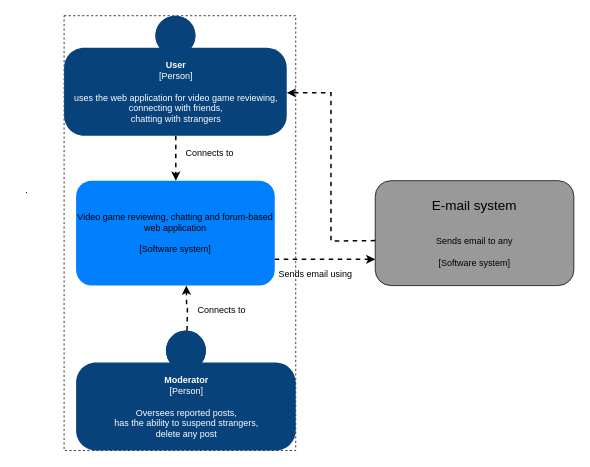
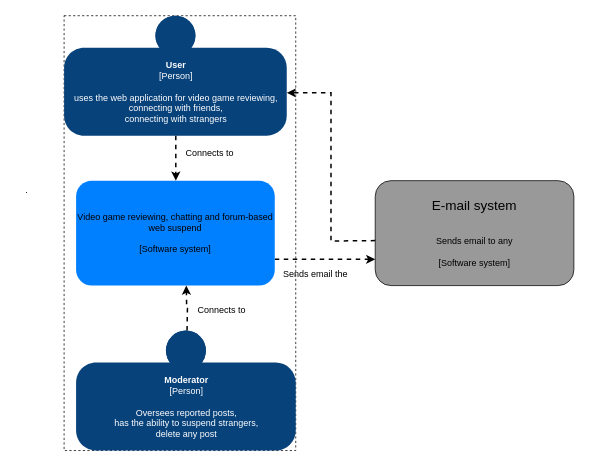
node "User [Person] uses the web application for video game reviewing, connecting with friends, chatting with strangers": label "User [Person] uses the web application for video game reviewing, connecting with friends, chatting with strangers" -> "User [Person] uses the web application for video game reviewing, connecting with friends, connecting with strangers"
node "Video game reviewing, chatting and forum-based web application [Software system]": label "Video game reviewing, chatting and forum-based web application [Software system]" -> "Video game reviewing, chatting and forum-based web suspend [Software system]"
node "Sends email using": label "Sends email using" -> "Sends email the"
